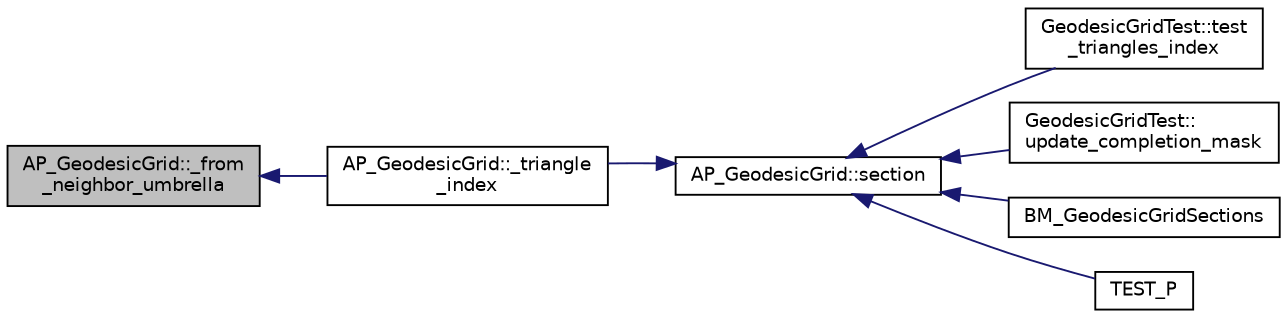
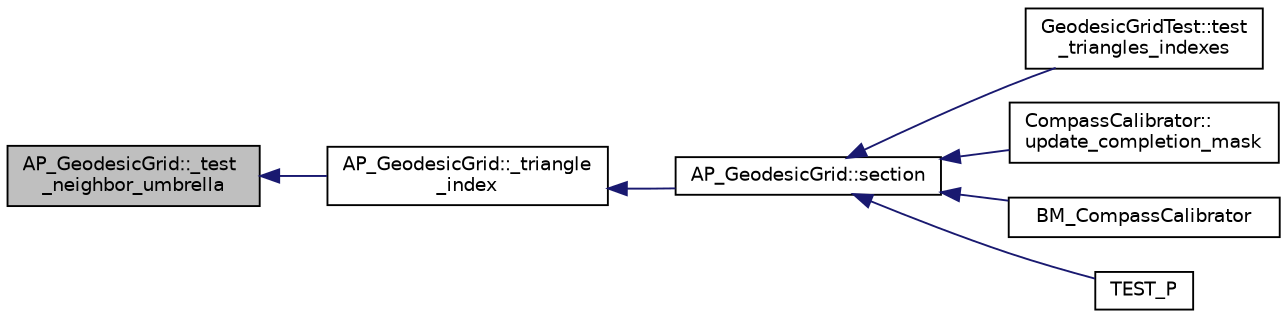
node "GeodesicGridTest::test _triangles_index": label "GeodesicGridTest::test _triangles_index" -> "GeodesicGridTest::test _triangles_indexes"
node "GeodesicGridTest:: update_completion_mask": label "GeodesicGridTest:: update_completion_mask" -> "CompassCalibrator:: update_completion_mask"
edge "AP_GeodesicGrid::_triangle _index" -> "AP_GeodesicGrid::section": reversed
node "AP_GeodesicGrid::_from _neighbor_umbrella": label "AP_GeodesicGrid::_from _neighbor_umbrella" -> "AP_GeodesicGrid::_test _neighbor_umbrella"
node "BM_GeodesicGridSections": label "BM_GeodesicGridSections" -> "BM_CompassCalibrator"
